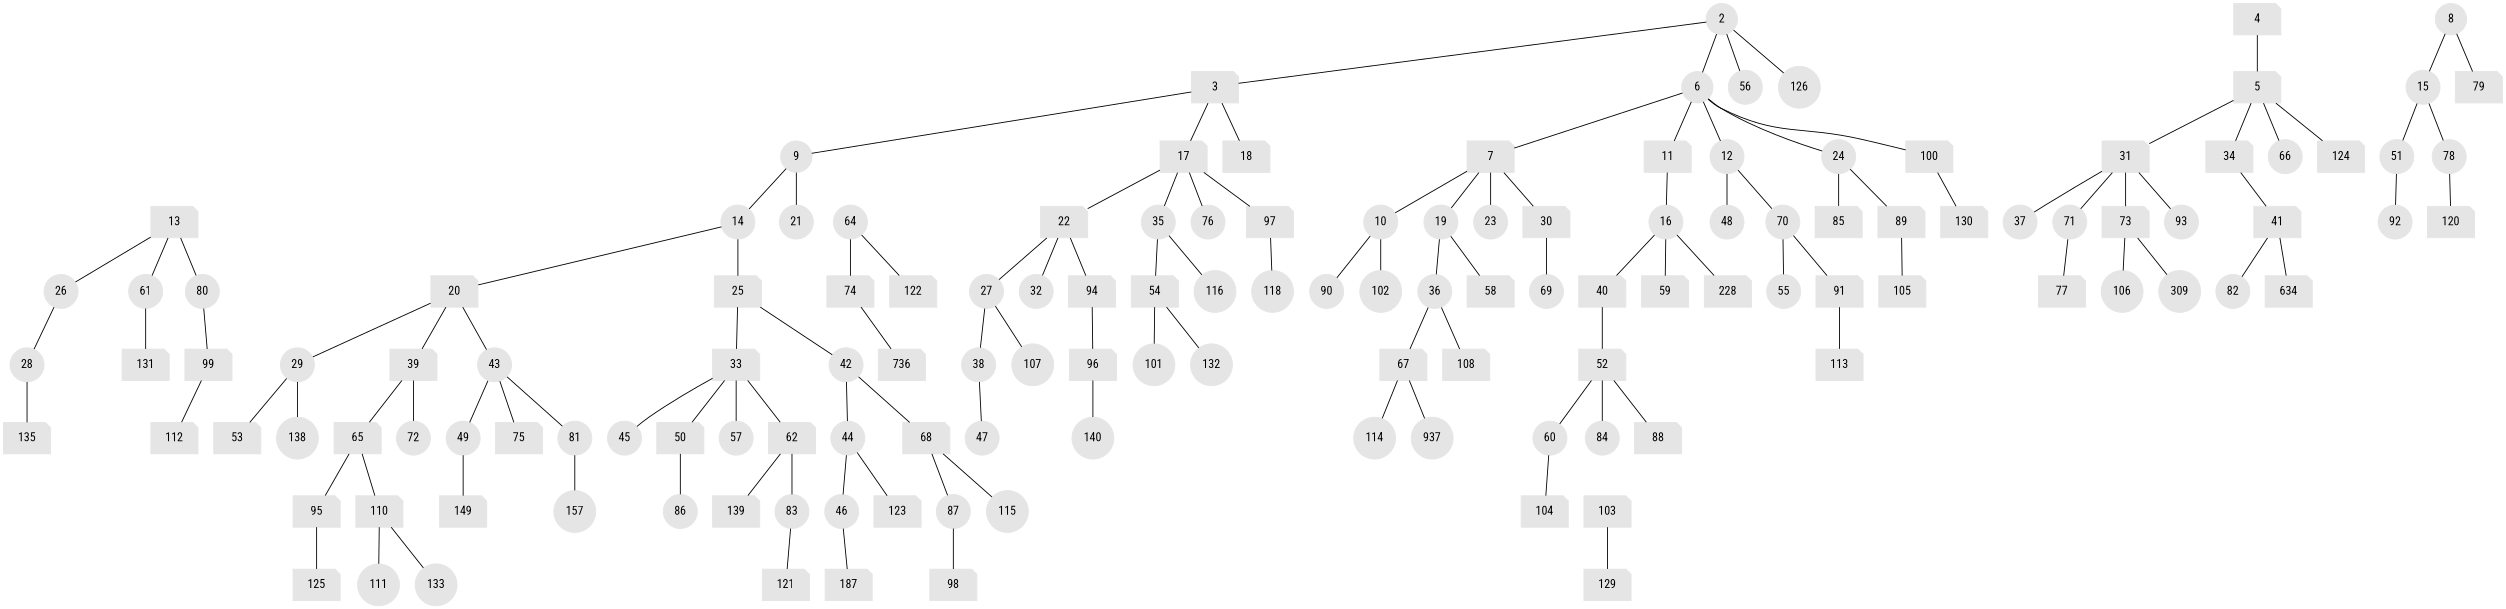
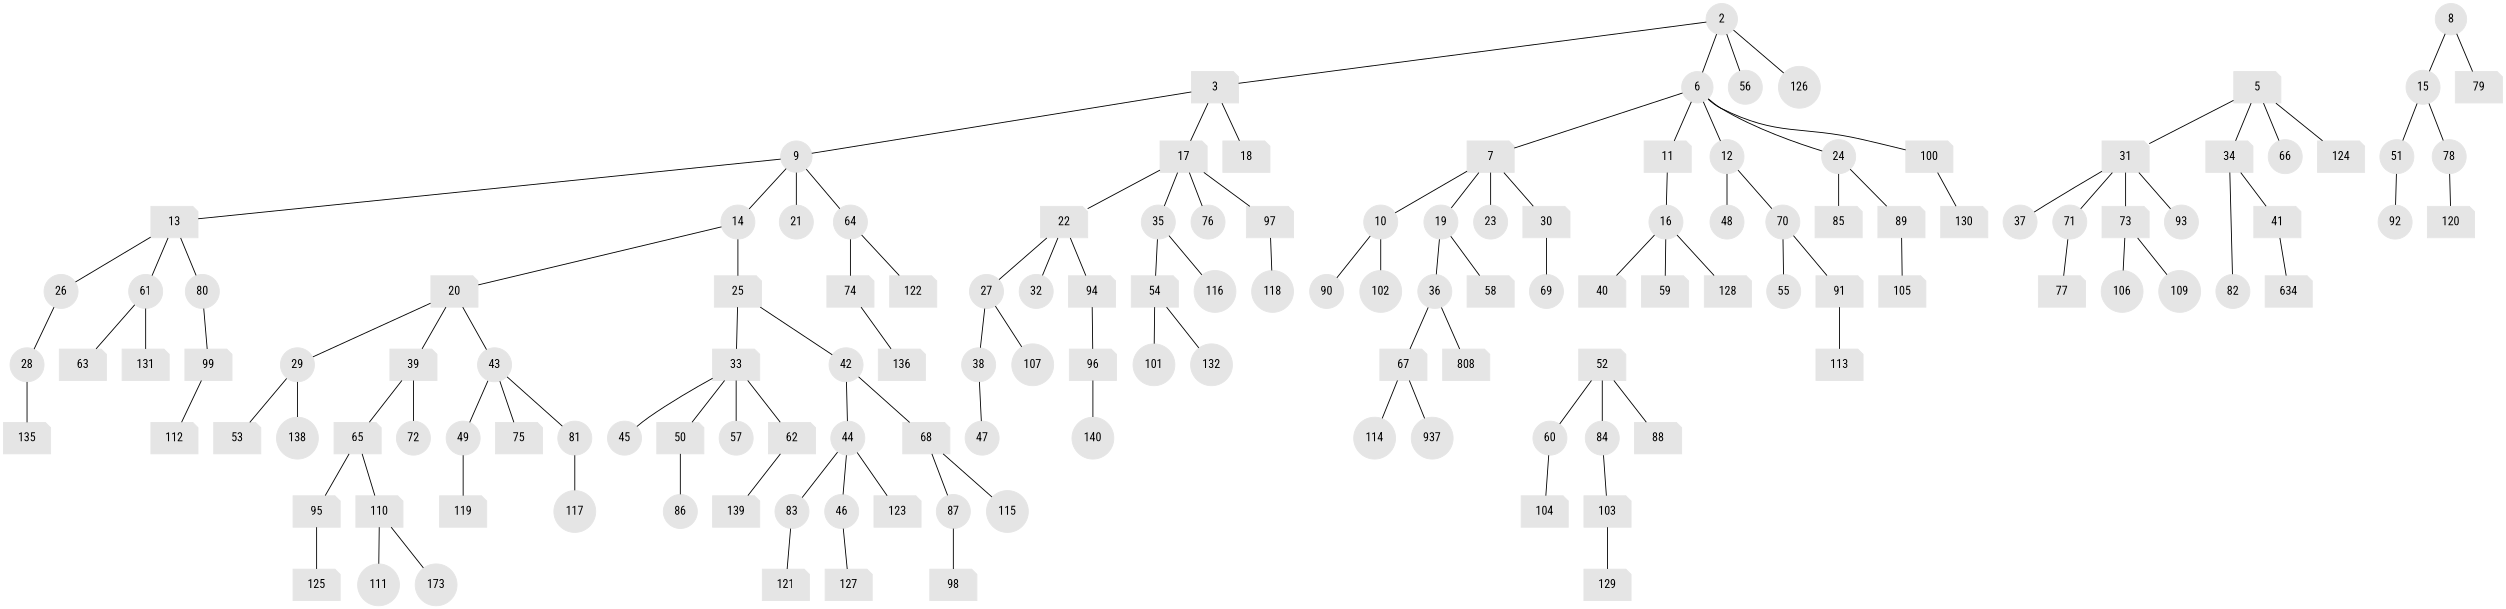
node "4": removed
edge "9" -- "13": added
edge "9" -- "64": added
edge "41" -- "82": now "34" -- "82"
node "228": label "228" -> "128"
node "309": label "309" -> "109"
edge "40" -- "52": removed
node "63": added
node "736": label "736" -> "136"
node "108": label "108" -> "808"
edge "62" -- "83": now "44" -- "83"
edge "84" -- "103": added
node "149": label "149" -> "119"
node "157": label "157" -> "117"
node "133": label "133" -> "173"
node "187": label "187" -> "127"
